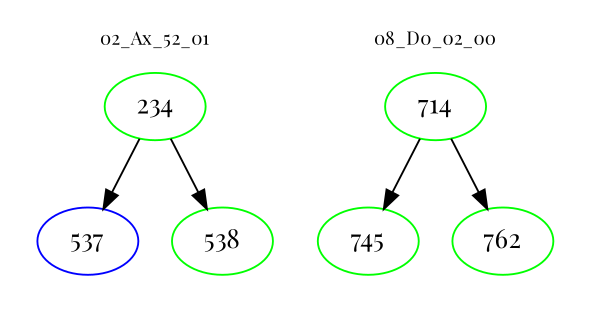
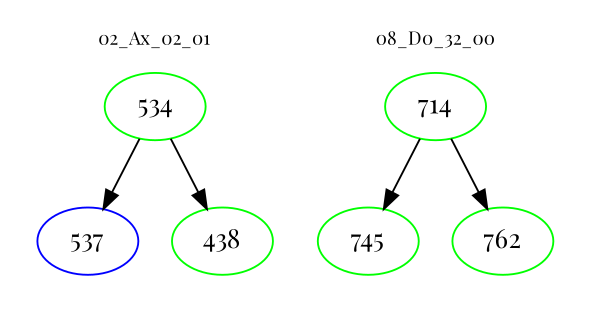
cluster "02_Ax_52_01": label "02_Ax_52_01" -> "02_Ax_02_01"
cluster "08_D0_02_00": label "08_D0_02_00" -> "08_D0_32_00"
node "234": label "234" -> "534"
node "538": label "538" -> "438"
